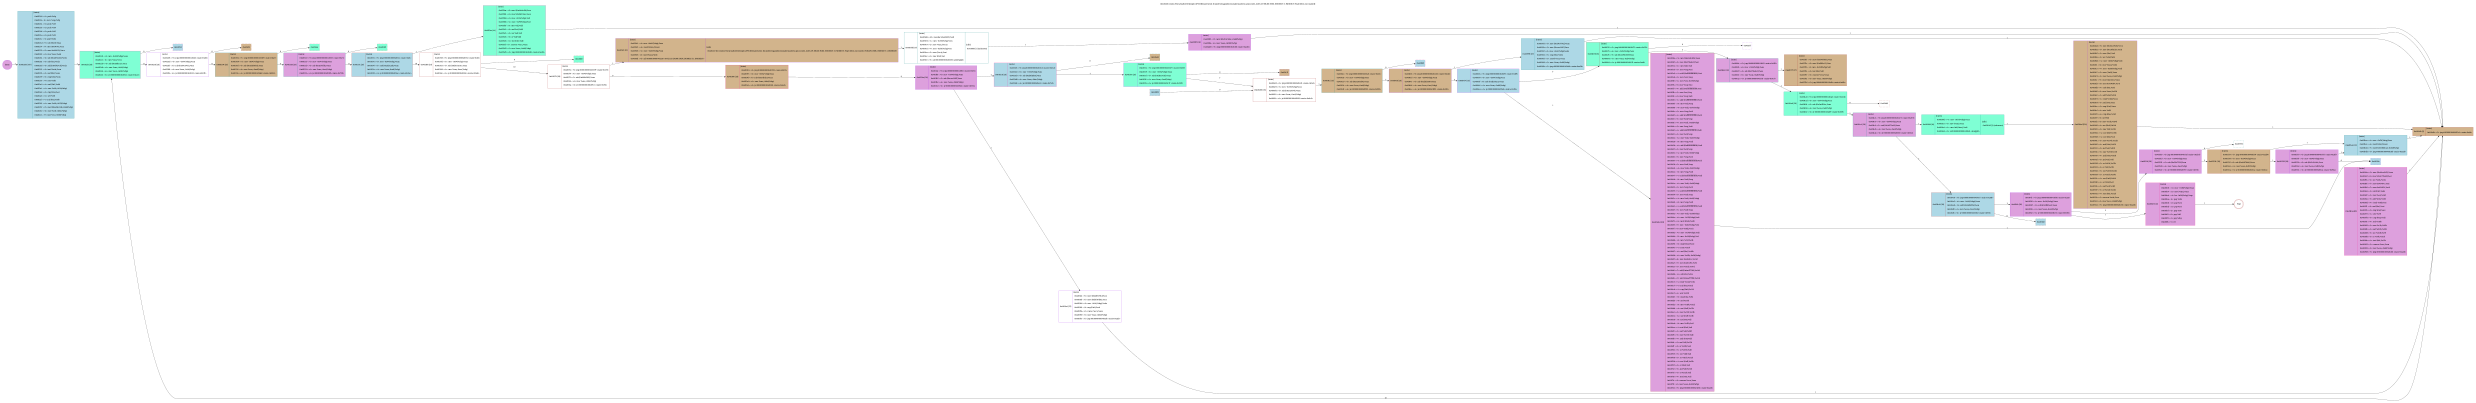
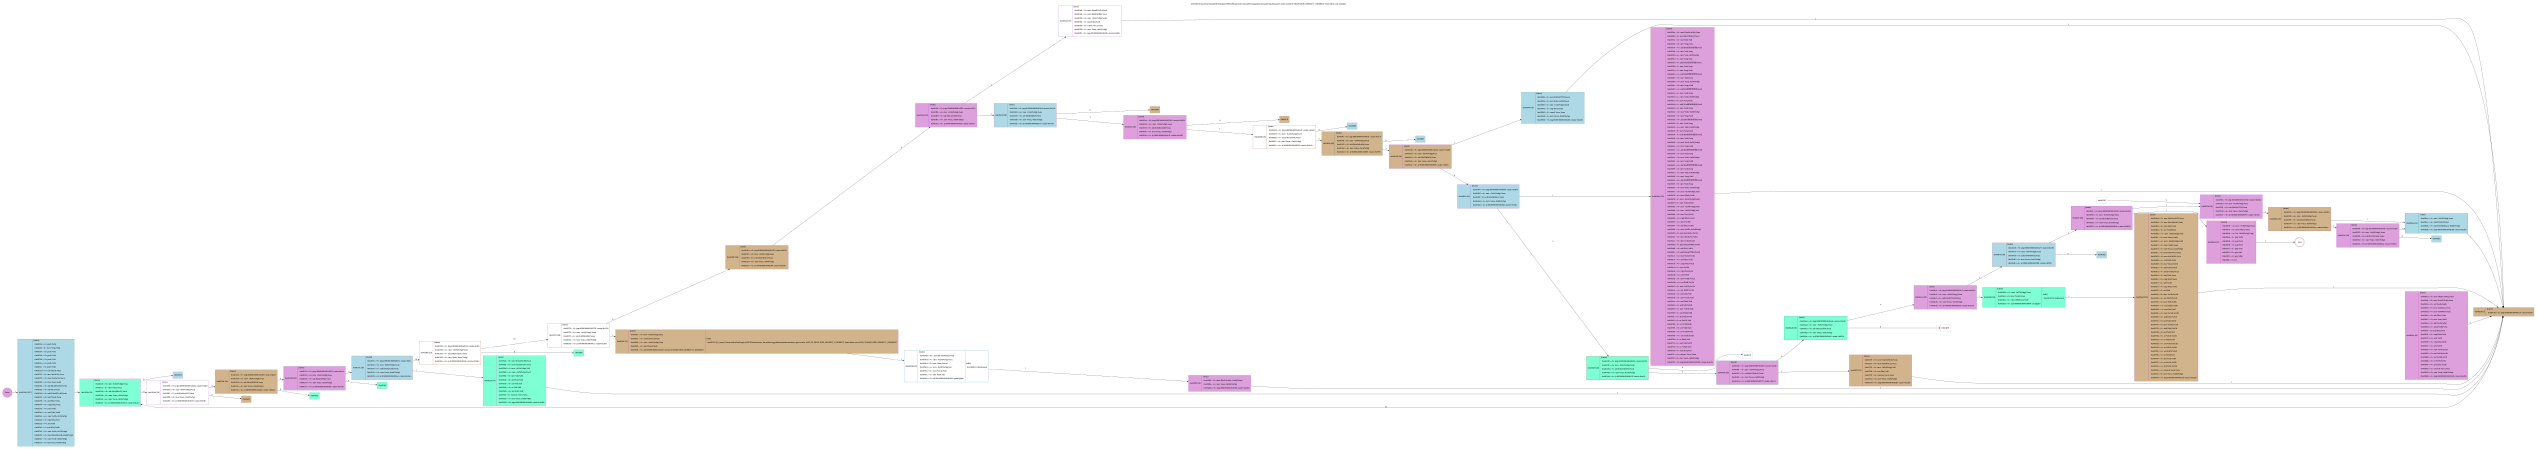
node "0x4013e4 [28]": fillcolor aquamarine -> plum
edge "0x401b29" -> "0x401400 [28]": reversed
edge "0x401518 [28]" -> "0x401970": reversed
edge "0x4015da [333]" -> "0x40156c": now "0x4015da [333]" -> "0x401c8b [5]"
edge "0x401727 [27]" -> "0x401c8b [5]": added, label "1"
